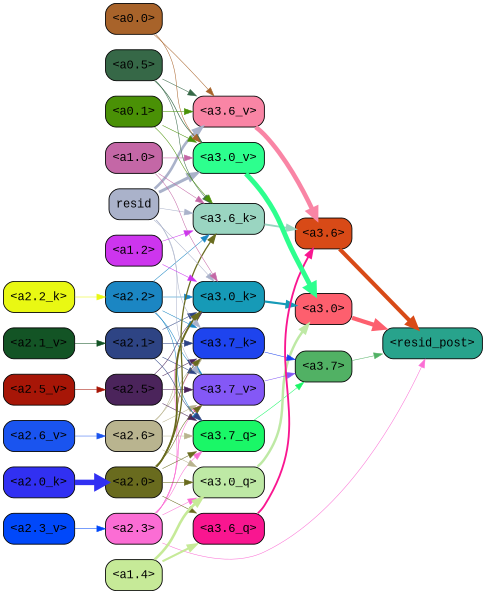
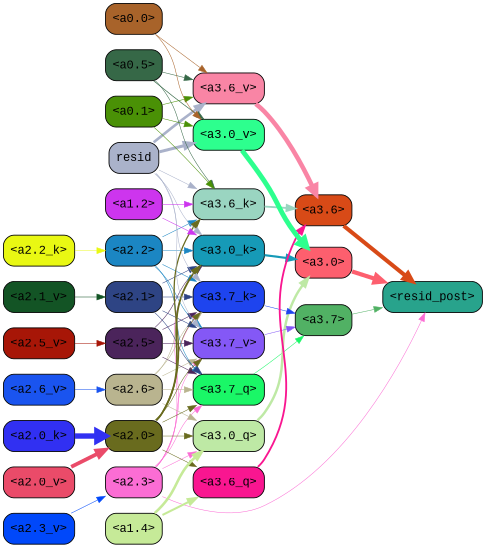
node "<a1.0>": removed
node "<a2.0_v>": added
